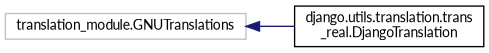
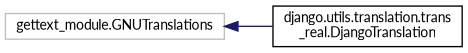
node "translation_module.GNUTranslations": label "translation_module.GNUTranslations" -> "gettext_module.GNUTranslations"
